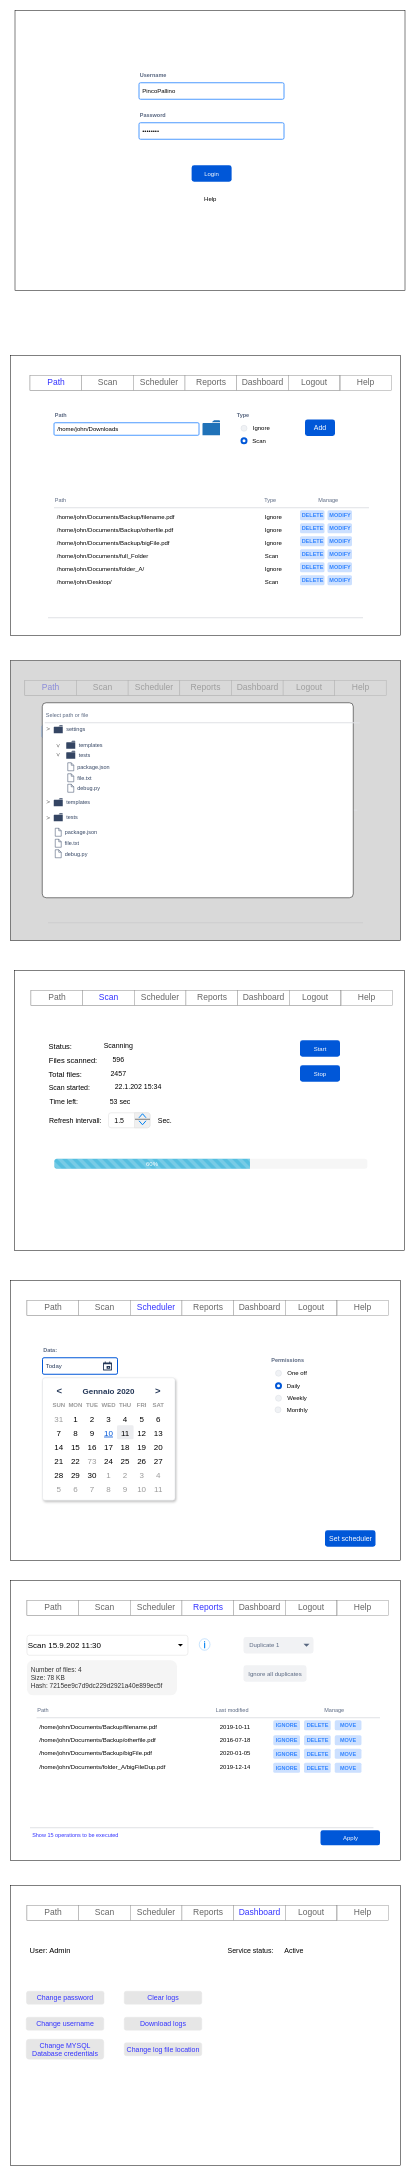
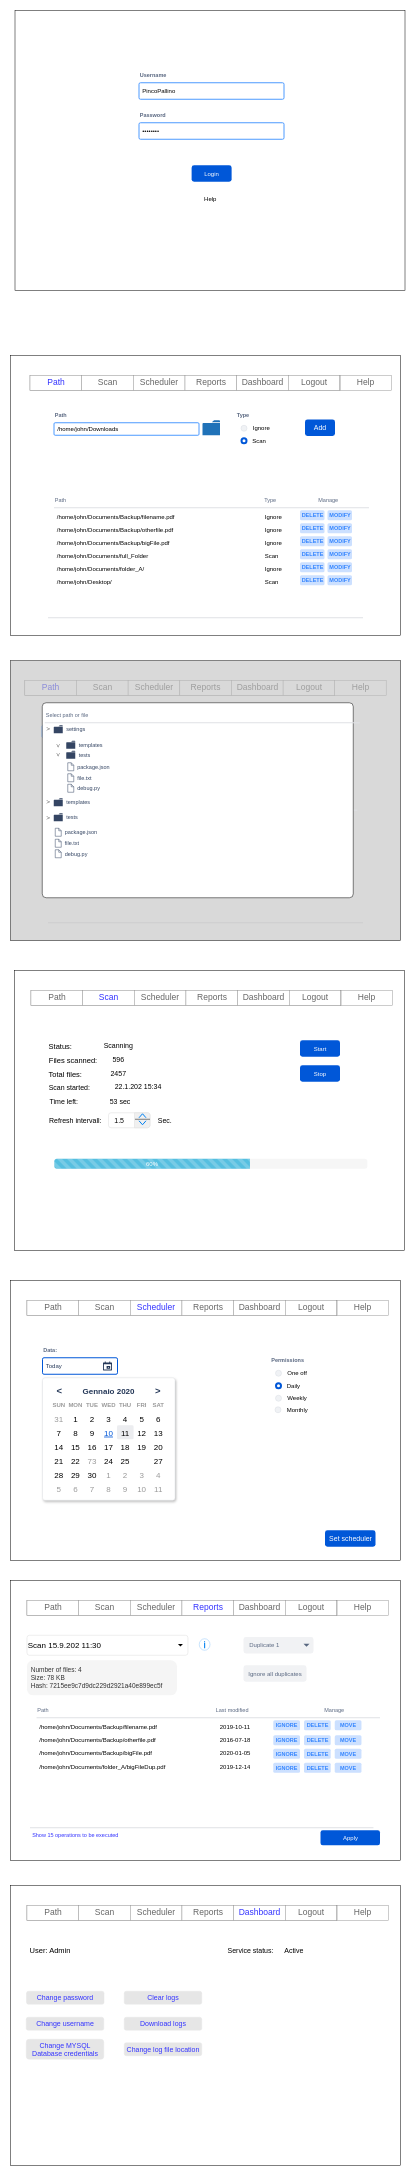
node "26": removed
